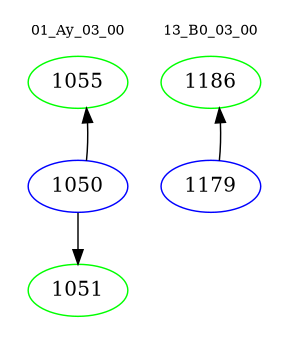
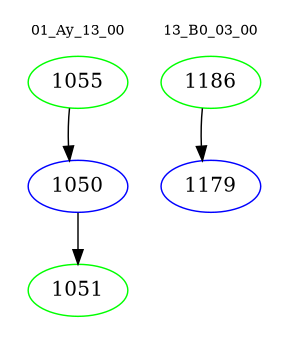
cluster "01_Ay_03_00": label "01_Ay_03_00" -> "01_Ay_13_00"
edge "1050" -> "1055": reversed
edge "1179" -> "1186": reversed
